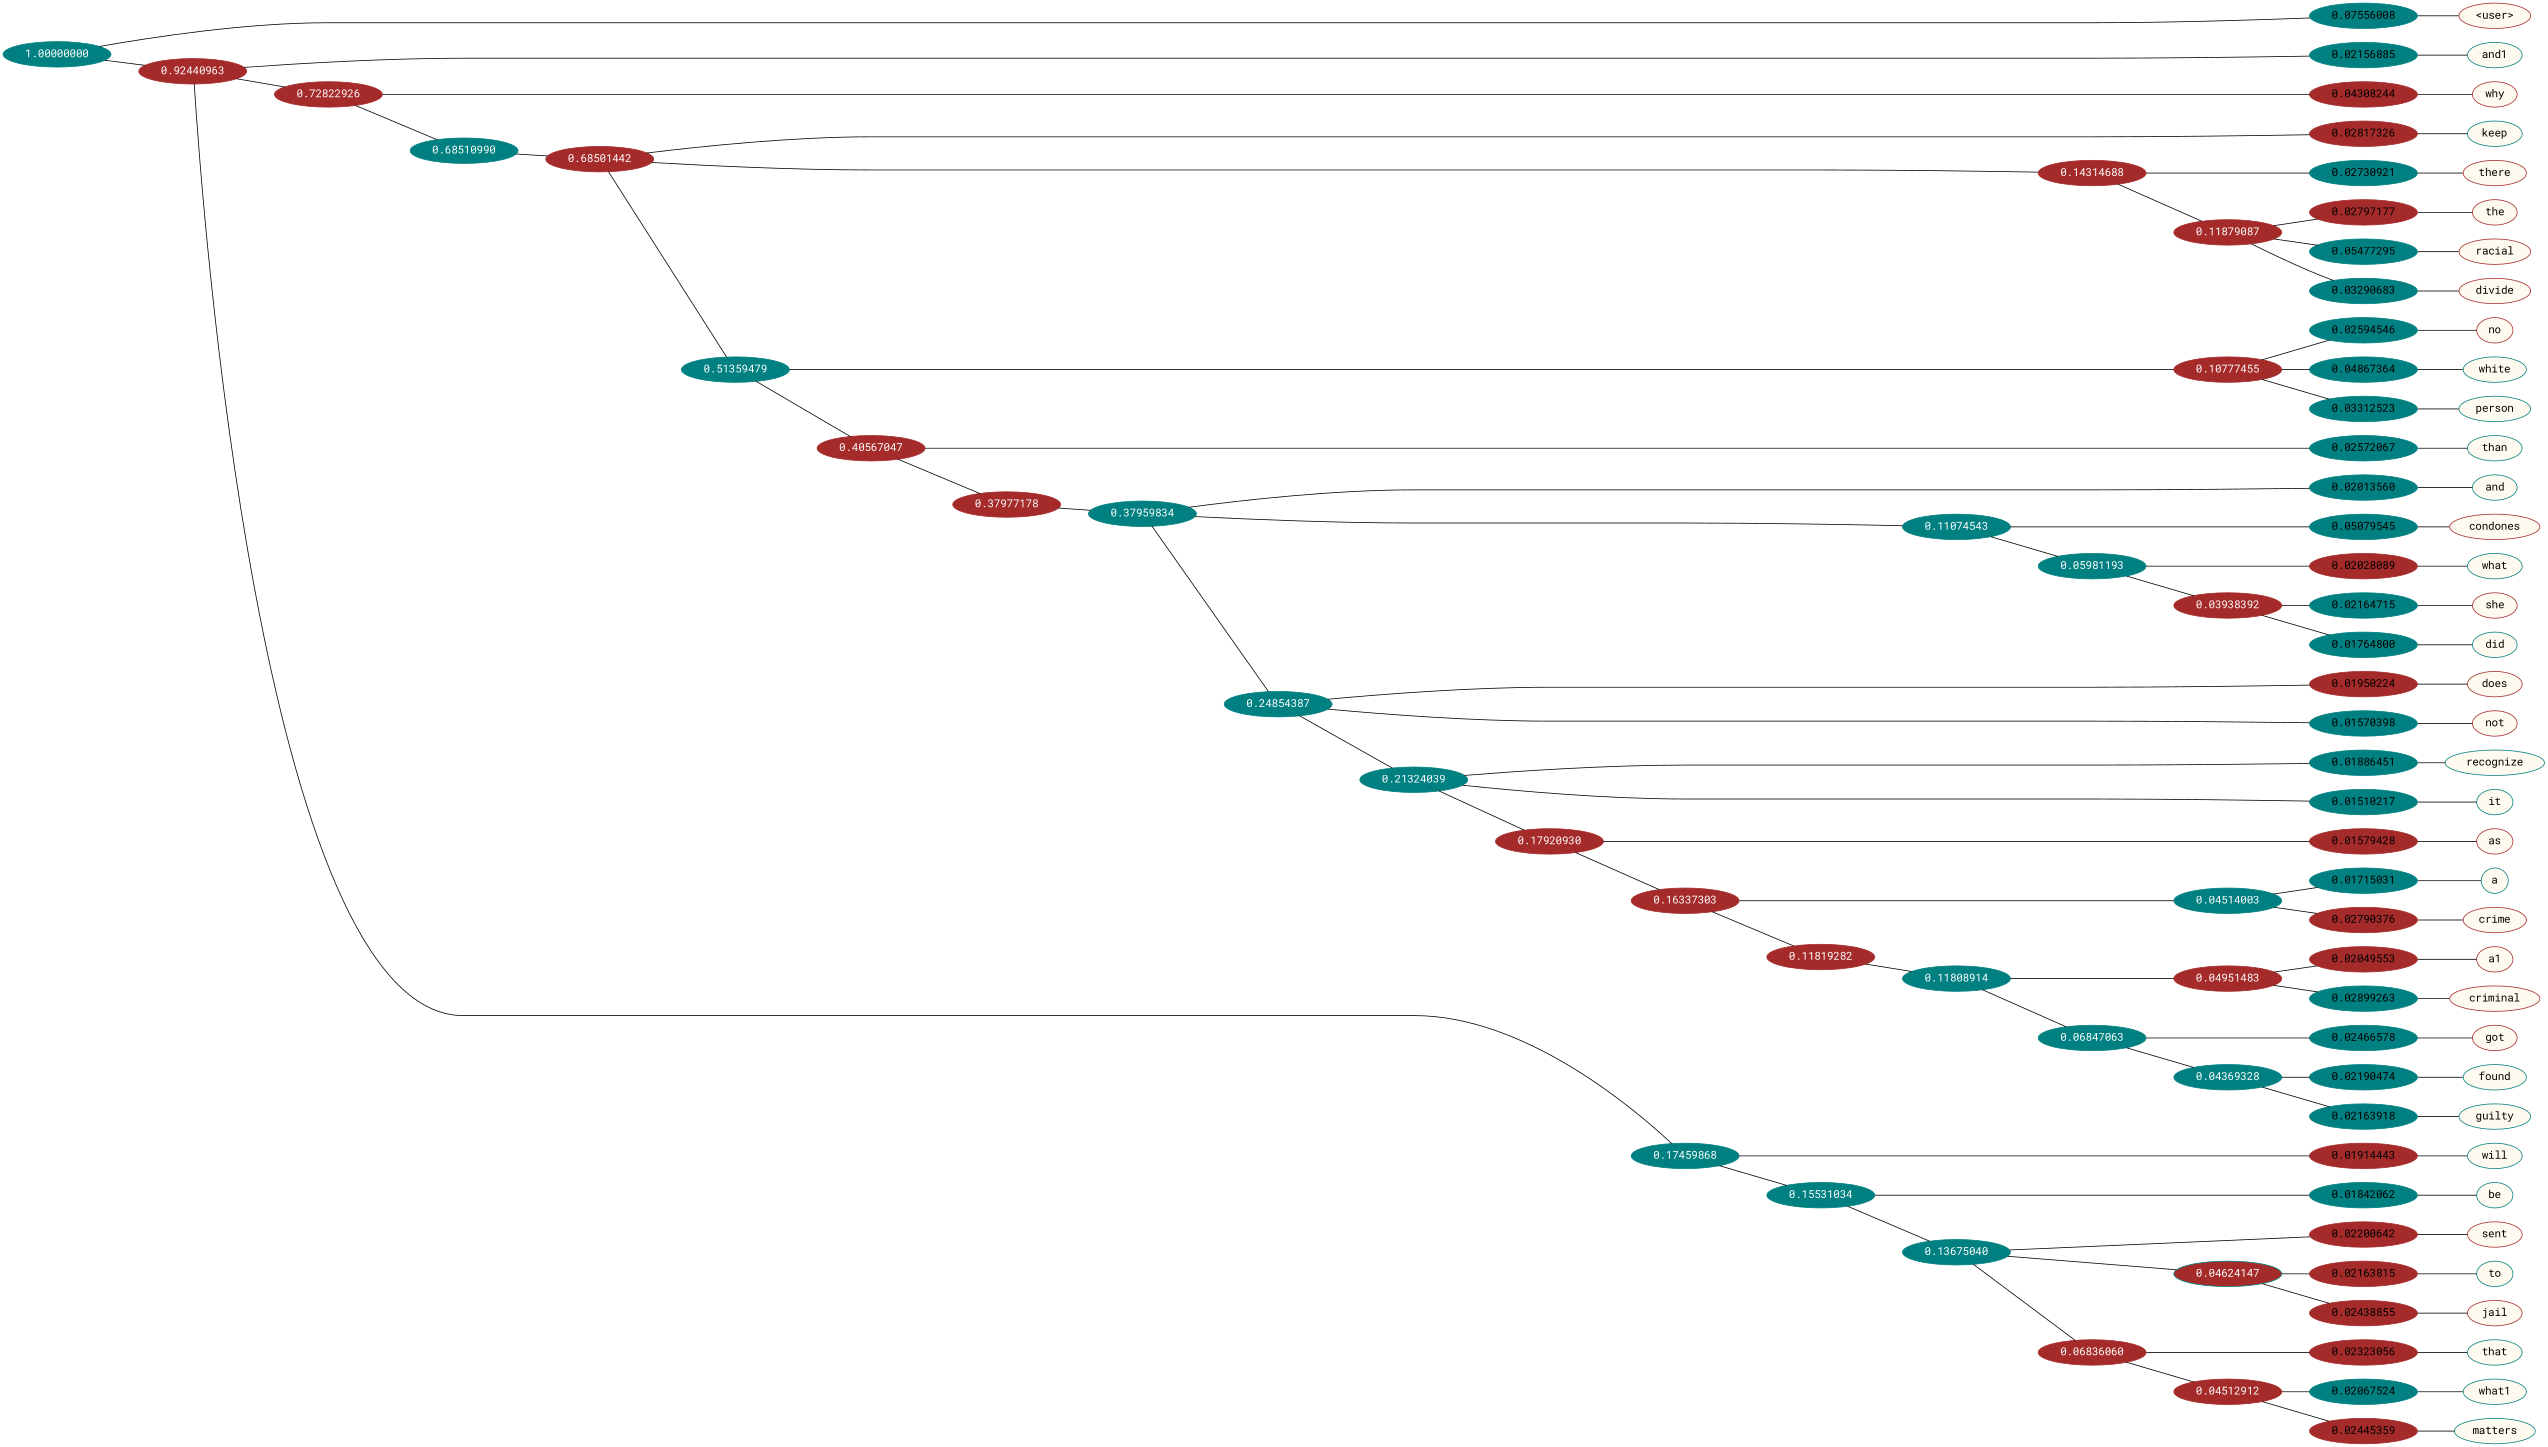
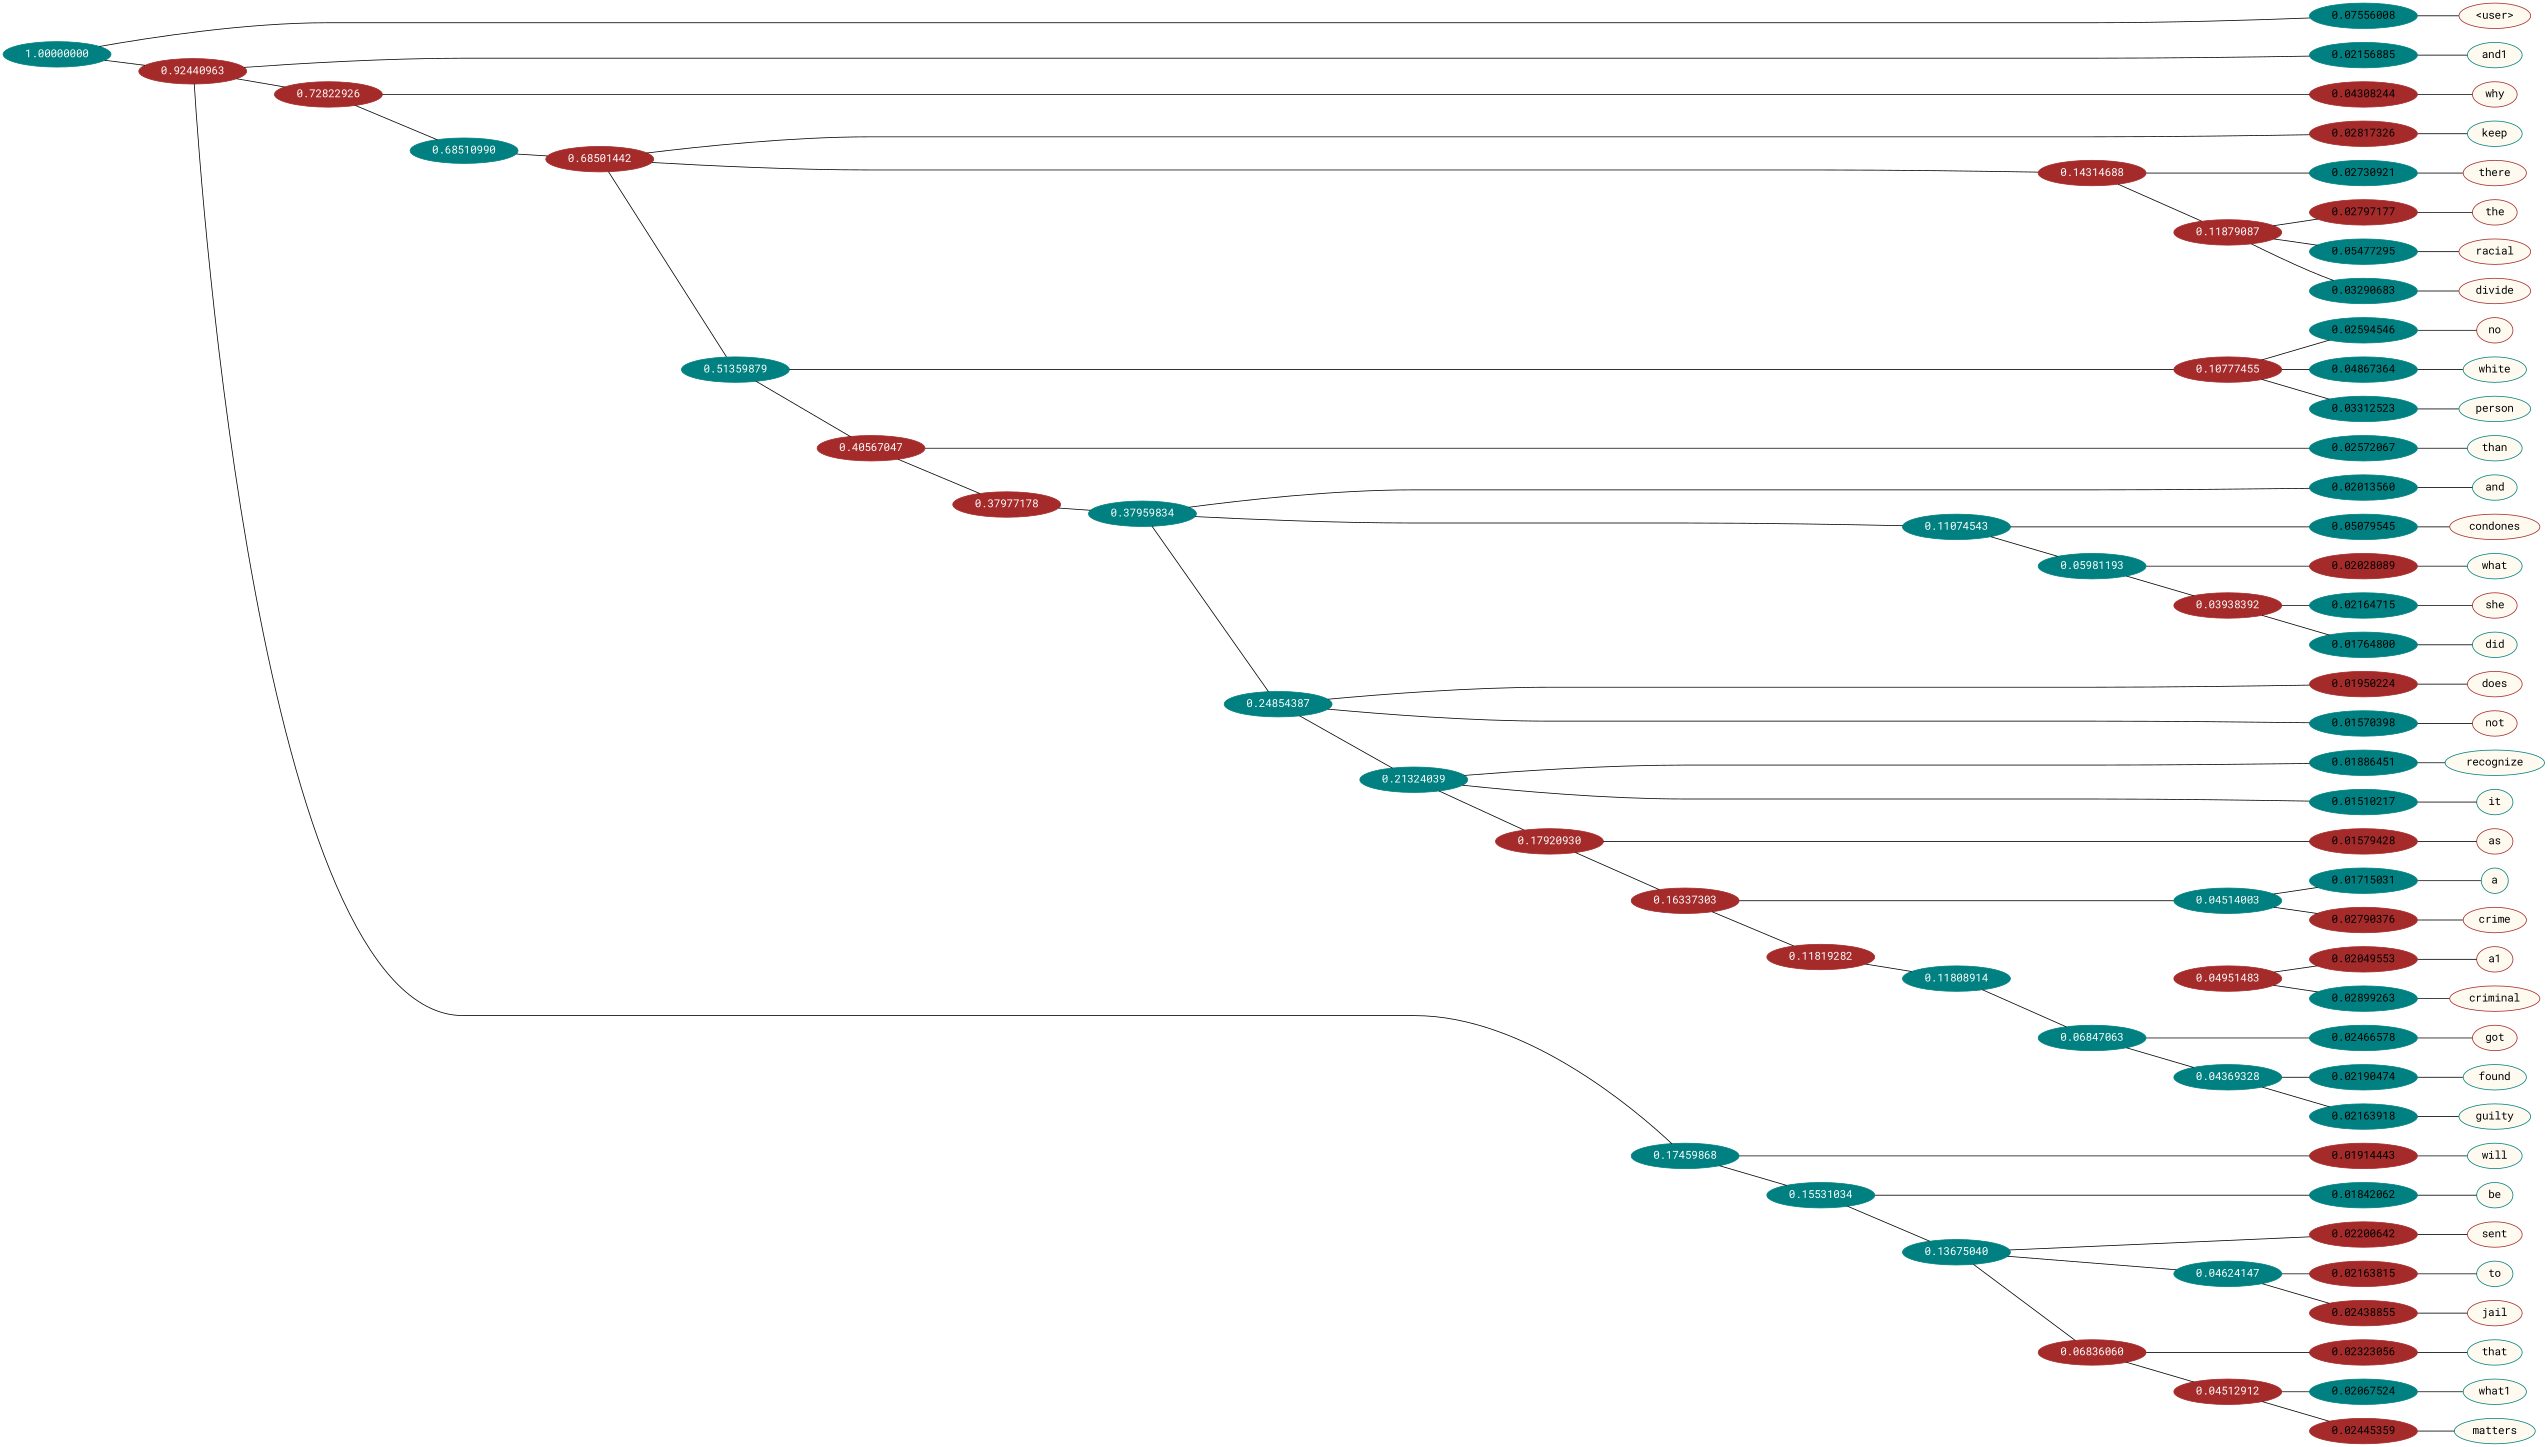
node "0.51359479": label "0.51359479" -> "0.51359879"
edge "0.11808914" -- "0.04951483": removed
node "0.04624147": fillcolor brown -> teal
